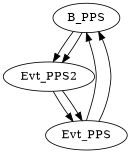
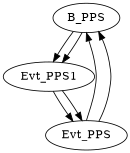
node "Evt_PPS2": label "Evt_PPS2" -> "Evt_PPS1"
